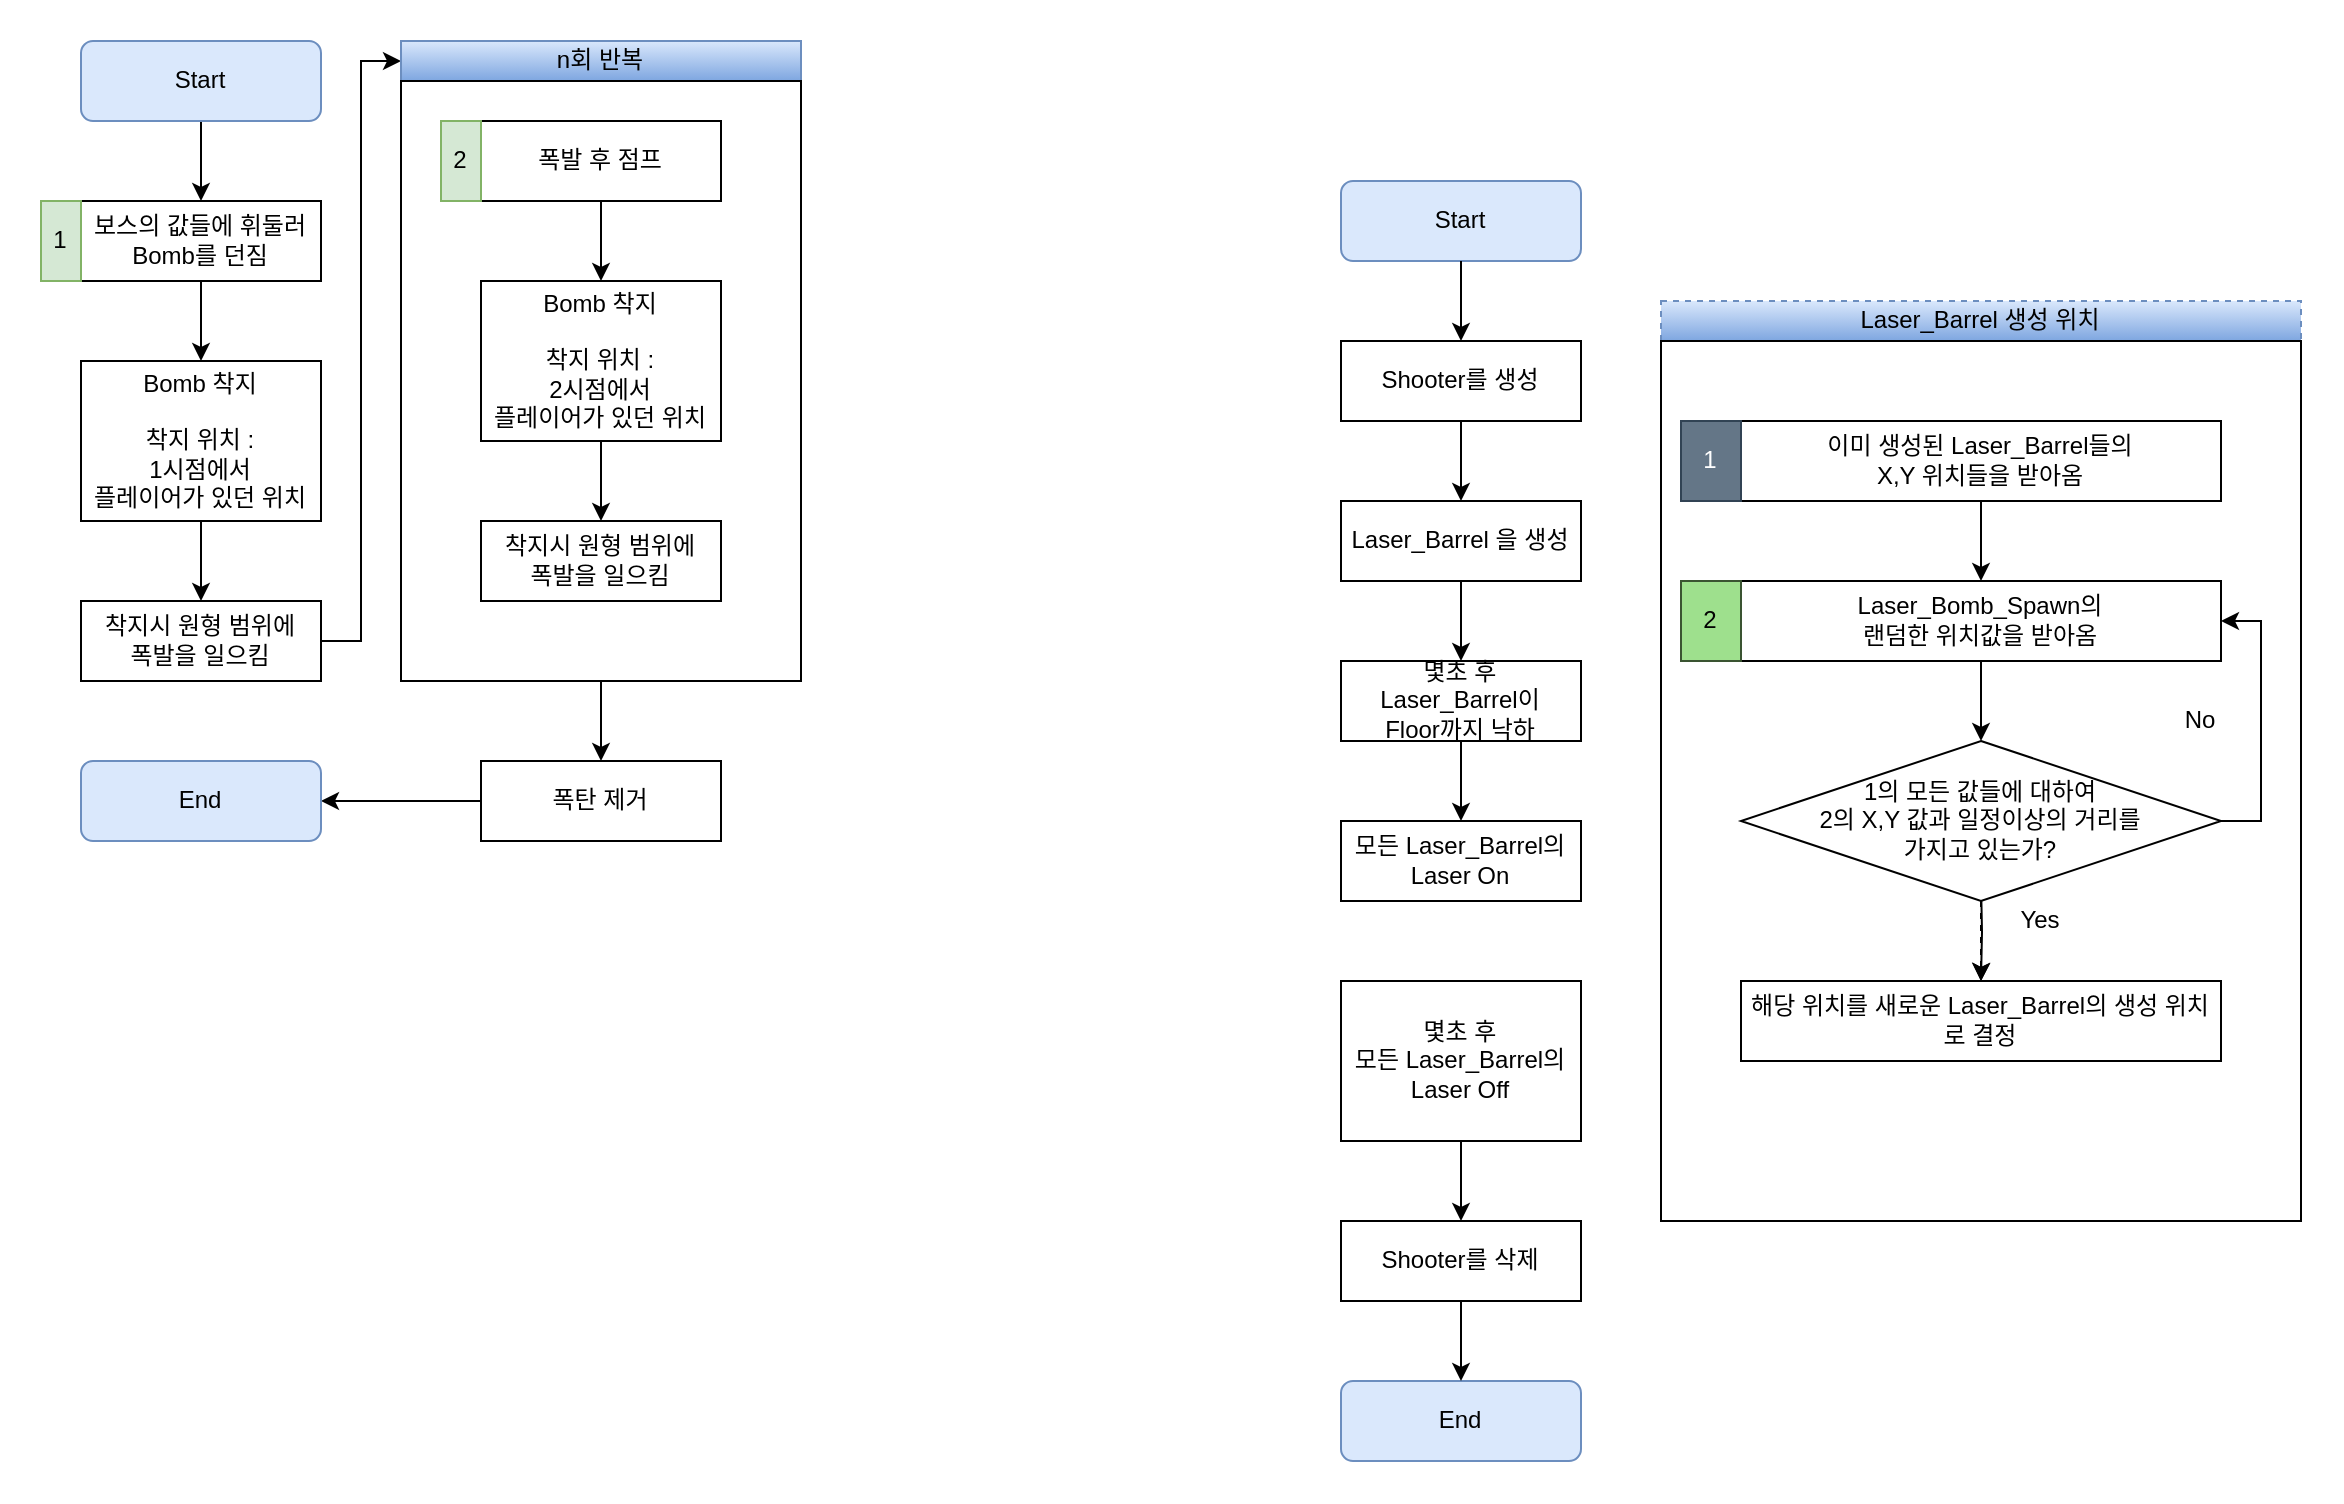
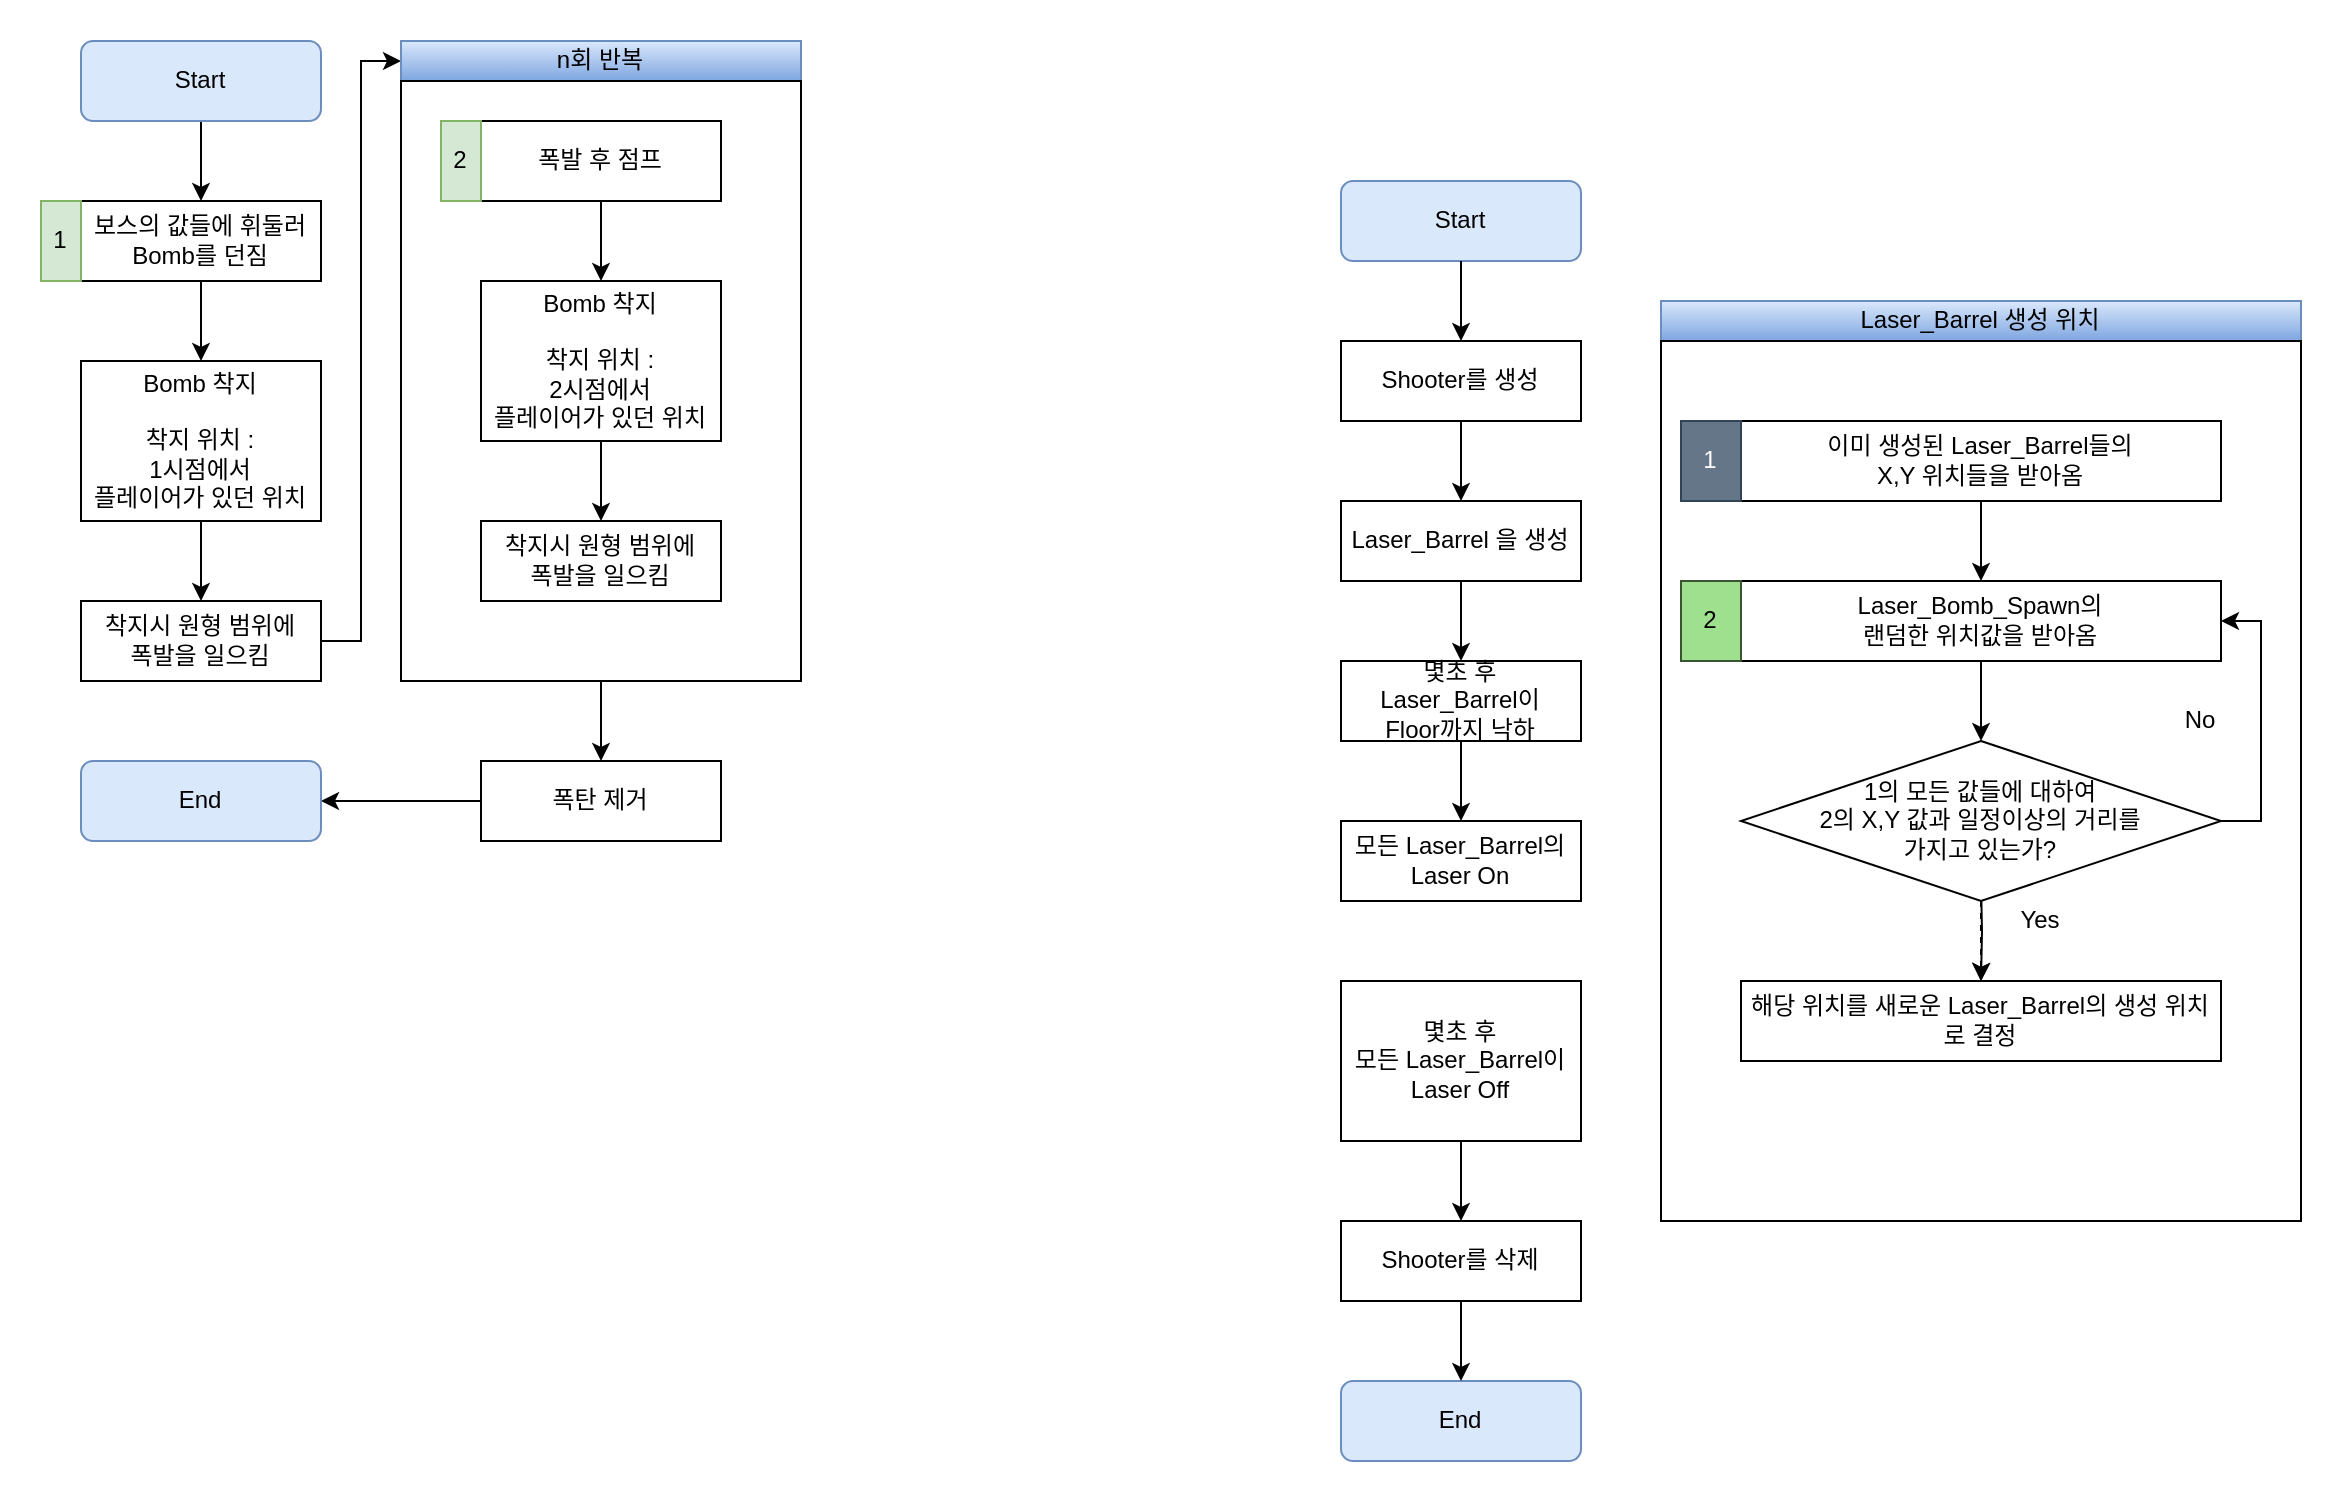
node "Laser_Barrel 생성 위치": style dashed -> solid
node "몇초 후 모든 Laser_Barrel의 Laser Off": label "몇초 후 모든 Laser_Barrel의 Laser Off" -> "몇초 후 모든 Laser_Barrel이 Laser Off"
